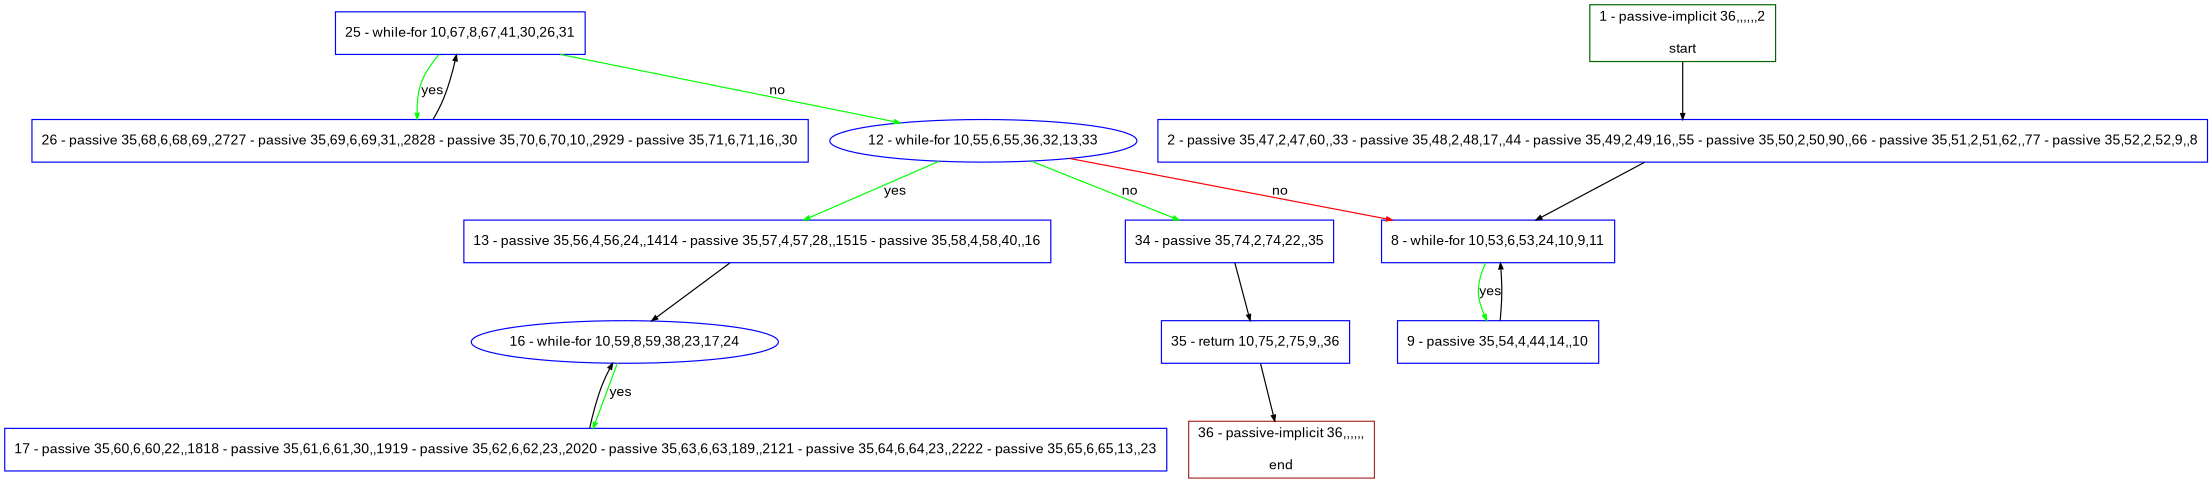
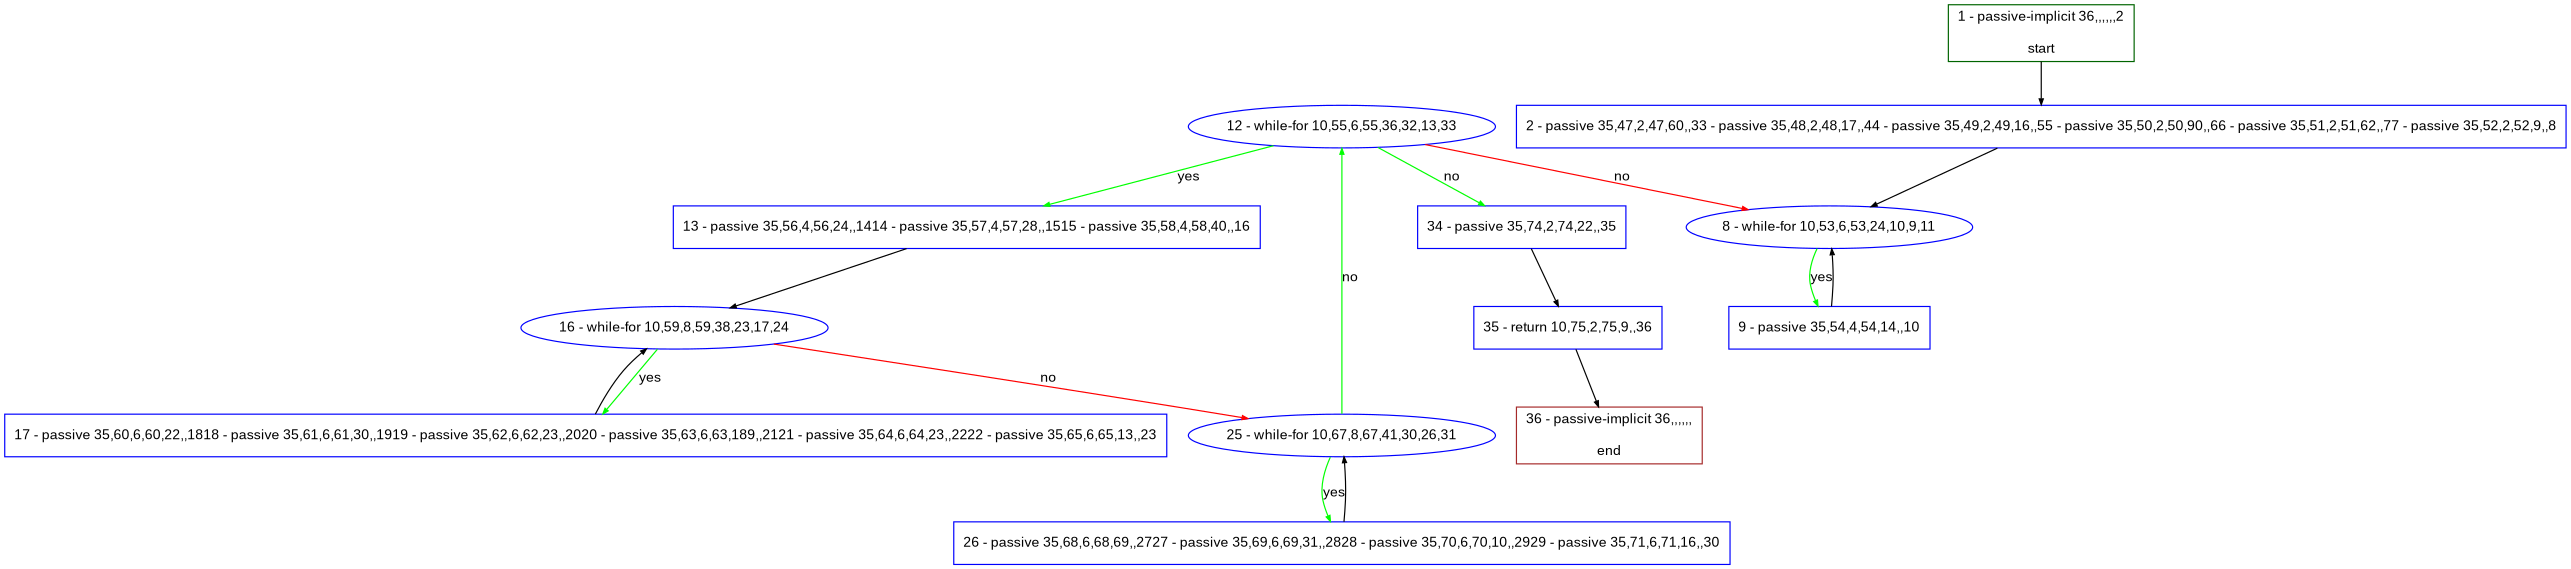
node "25 - while-for 10,67,8,67,41,30,26,31": shape box -> ellipse
node "8 - while-for 10,53,6,53,24,10,9,11": shape box -> ellipse
node "9 - passive 35,54,4,44,14,,10": label "9 - passive 35,54,4,44,14,,10" -> "9 - passive 35,54,4,54,14,,10"
edge "16 - while-for 10,59,8,59,38,23,17,24" -> "25 - while-for 10,67,8,67,41,30,26,31": added, label "no"
